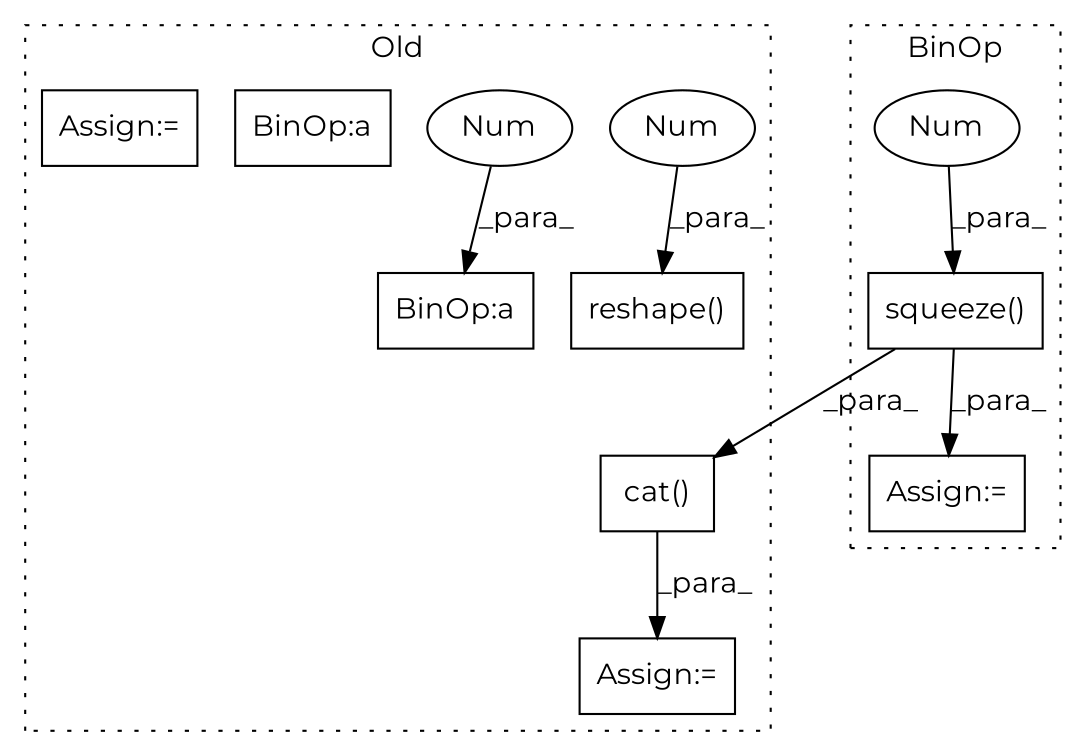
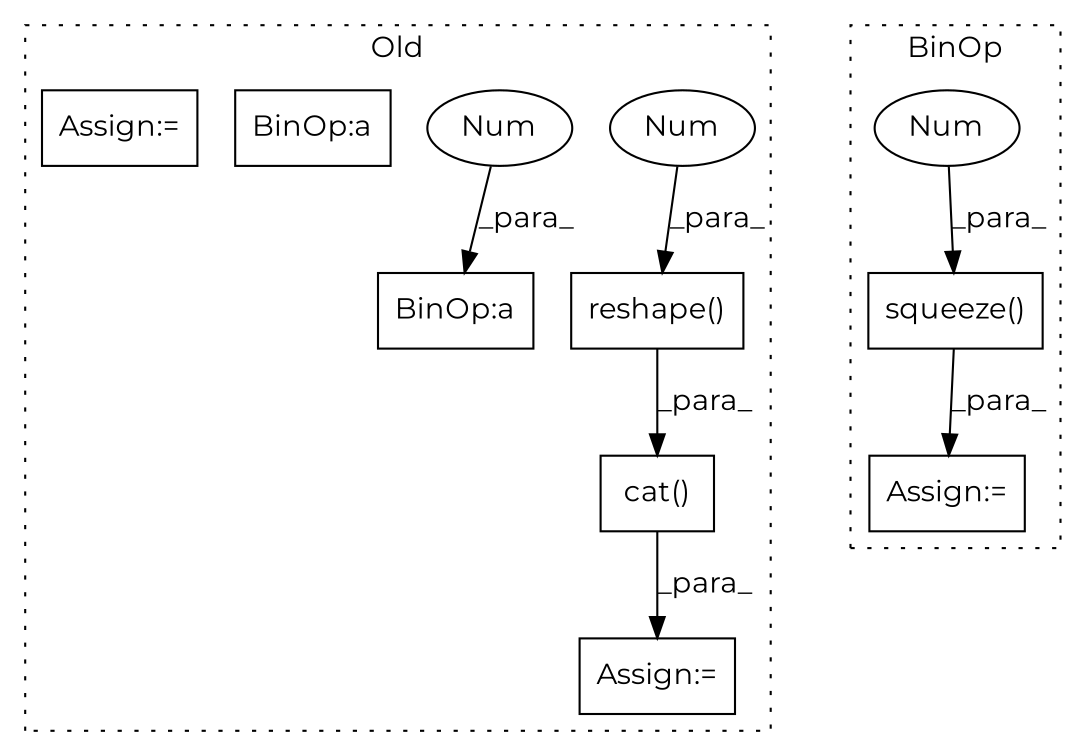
edge "squeeze()" -> "cat()": now "reshape()" -> "cat()"
